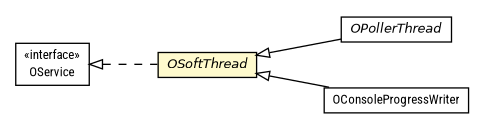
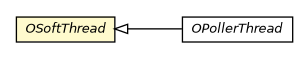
node "OService": removed
node "OConsoleProgressWriter": removed
